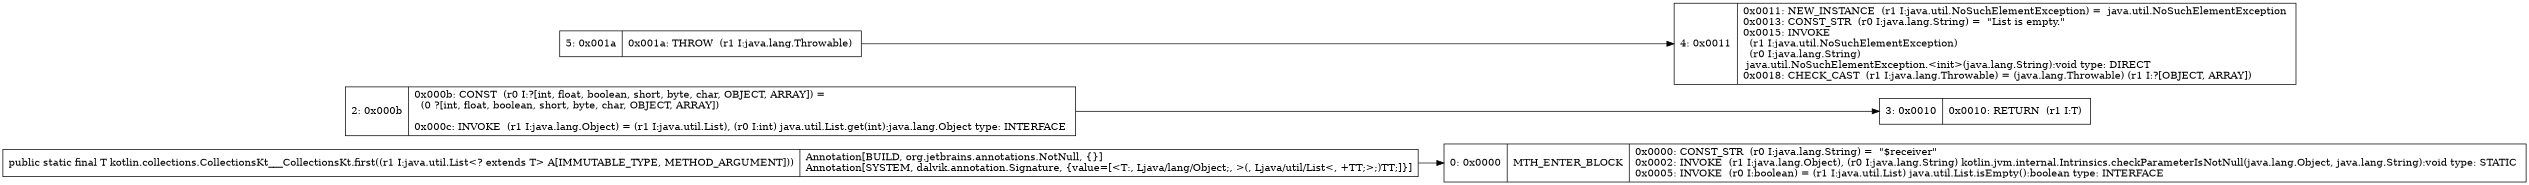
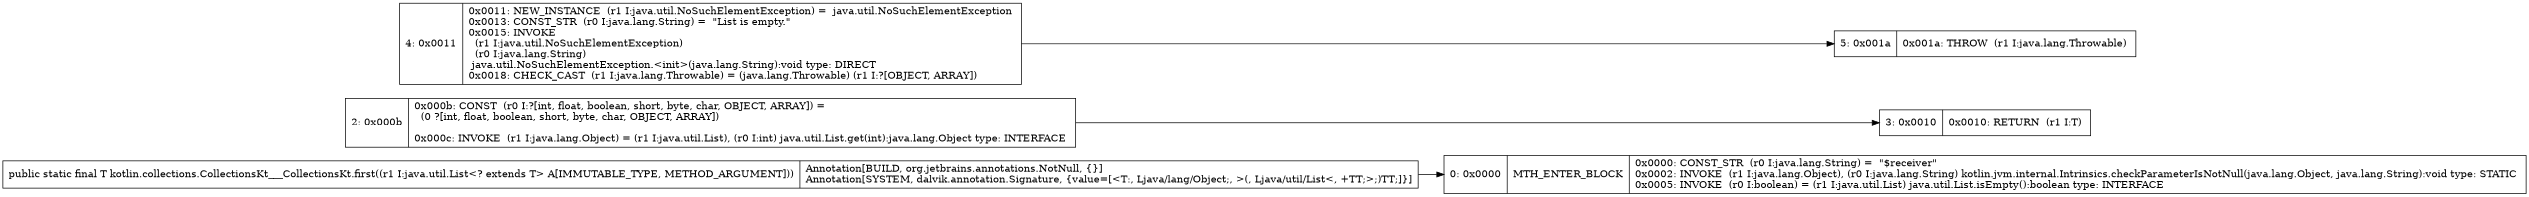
edge "5: 0x001a" -> "4: 0x0011": reversed
